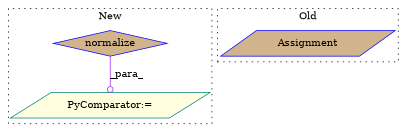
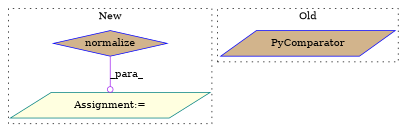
node "Assignment": label "Assignment" -> "PyComparator"
node "PyComparator:=": label "PyComparator:=" -> "Assignment:="
